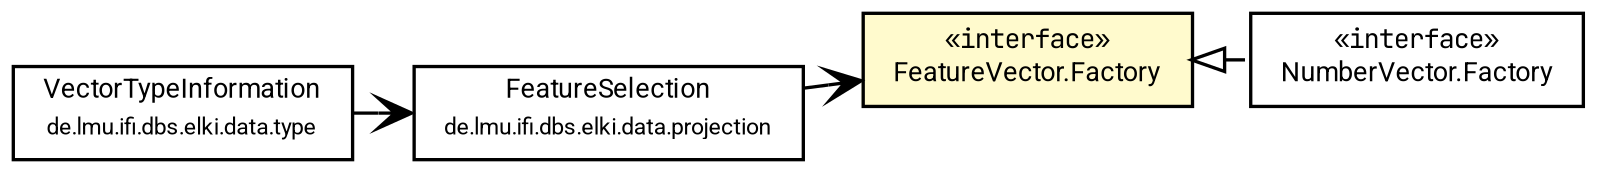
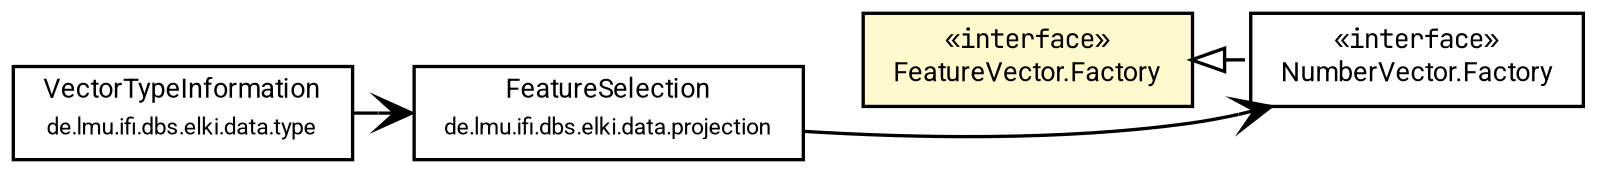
edge "FeatureSelection" -> "FeatureVector.Factory": now "FeatureSelection" -> "NumberVector.Factory"
